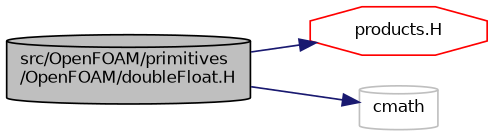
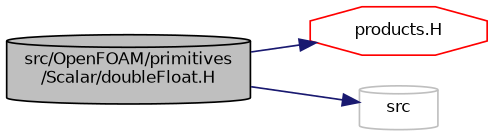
node "src/OpenFOAM/primitives /OpenFOAM/doubleFloat.H": label "src/OpenFOAM/primitives /OpenFOAM/doubleFloat.H" -> "src/OpenFOAM/primitives /Scalar/doubleFloat.H"
node "cmath": label "cmath" -> "src"
